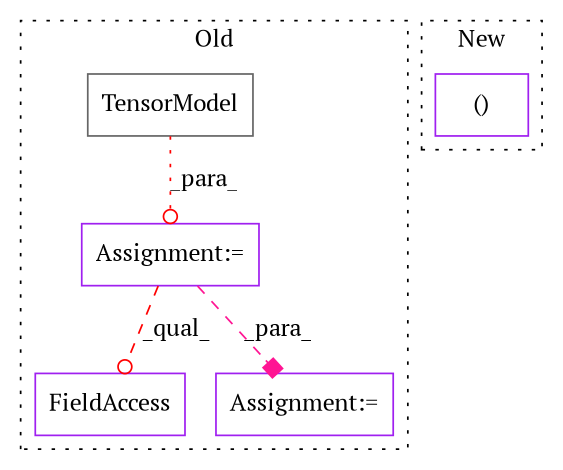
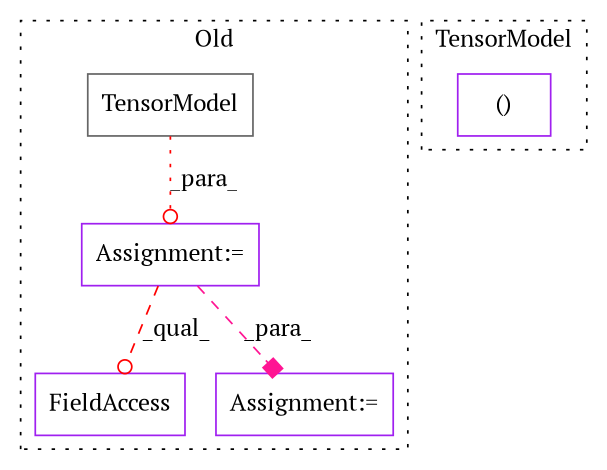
cluster "New": label "New" -> "TensorModel"
